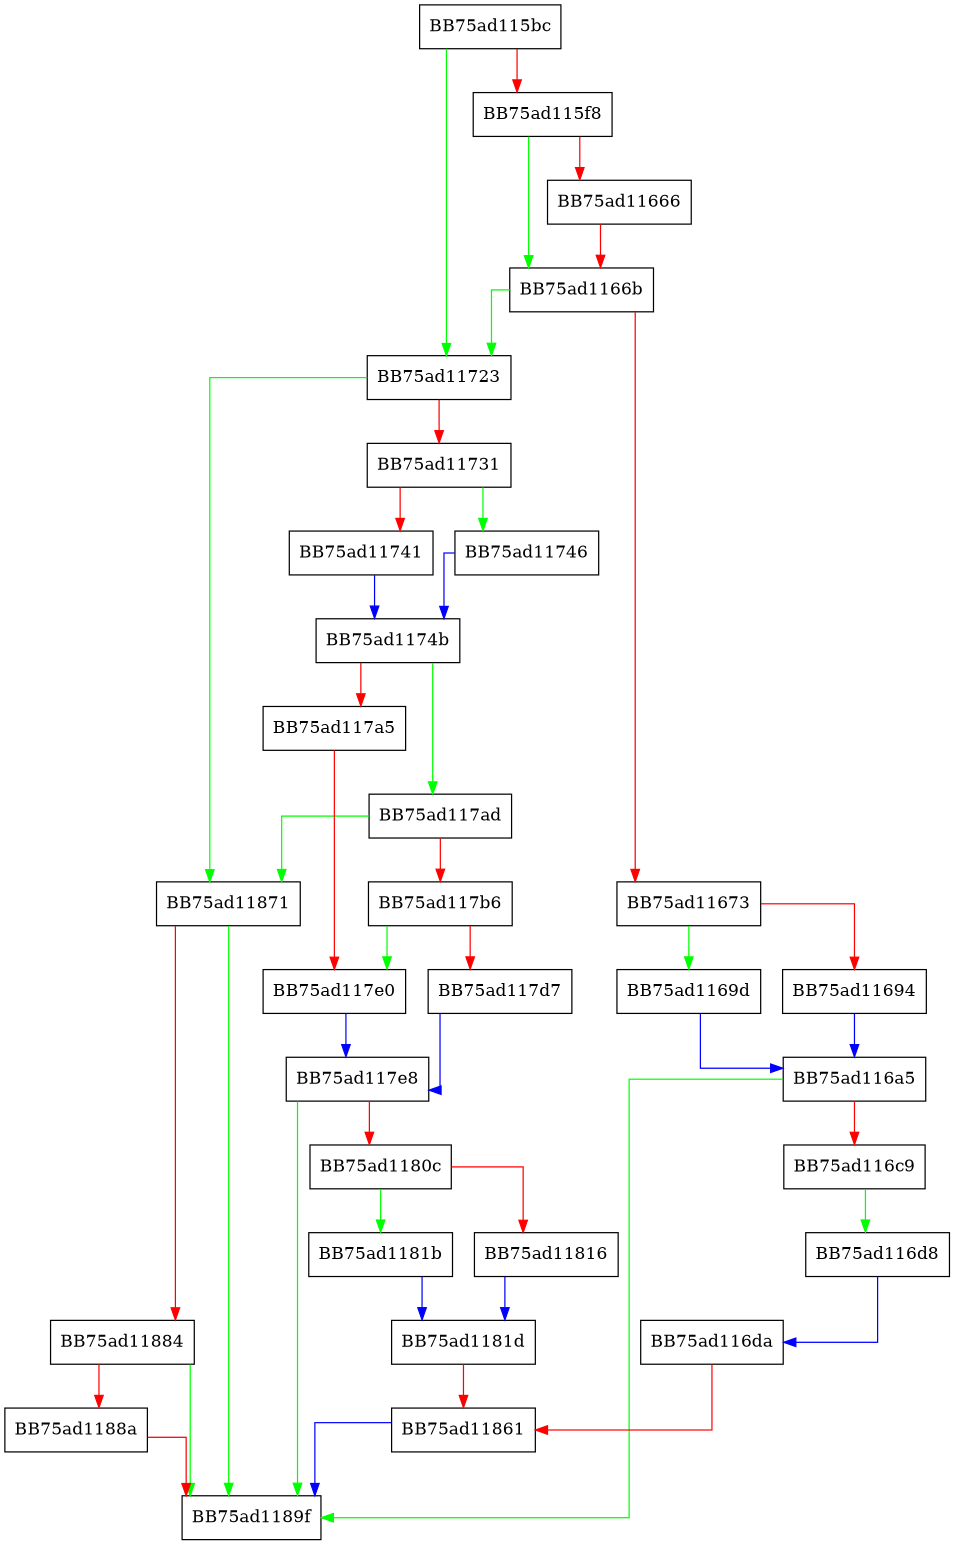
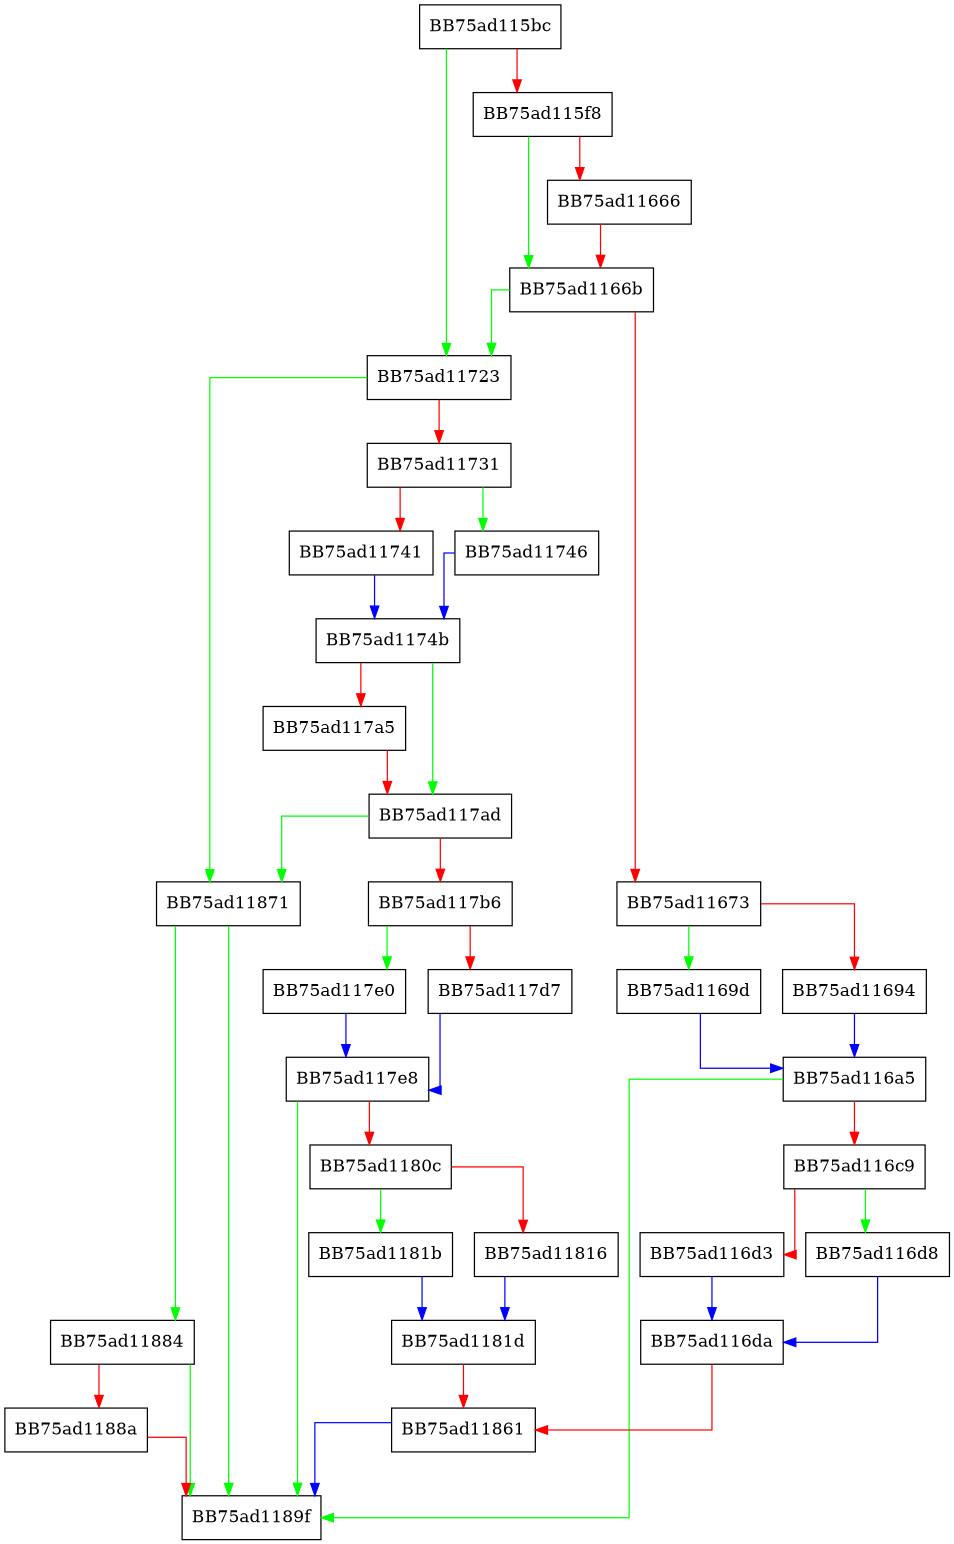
edge "BB75ad117a5" -> "BB75ad117e0": now "BB75ad117a5" -> "BB75ad117ad"
edge "BB75ad11871" -> "BB75ad11884": color red -> green
node "BB75ad116d3": added
